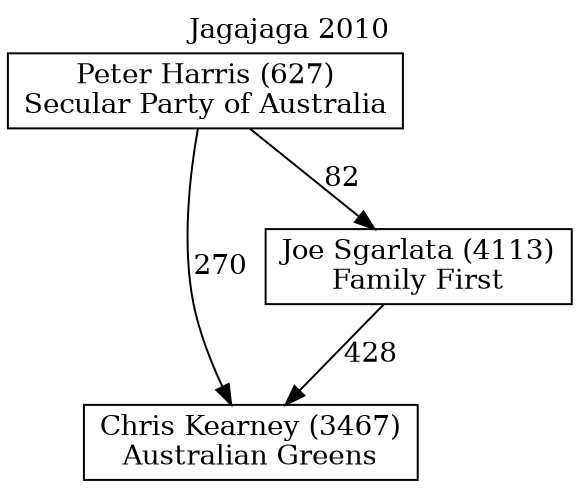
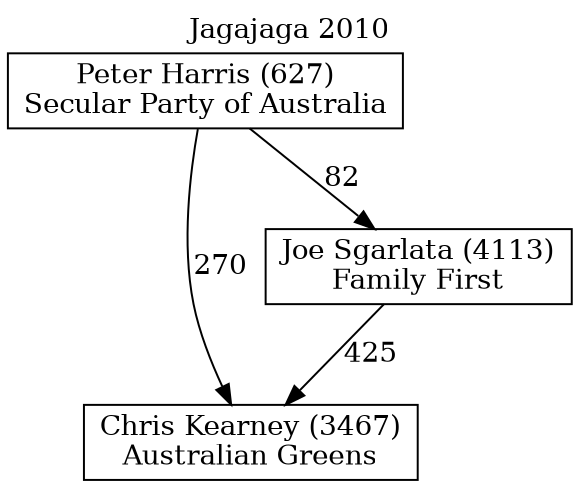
edge "Joe Sgarlata (4113) Family First" -> "Chris Kearney (3467) Australian Greens": label "428" -> "425"
